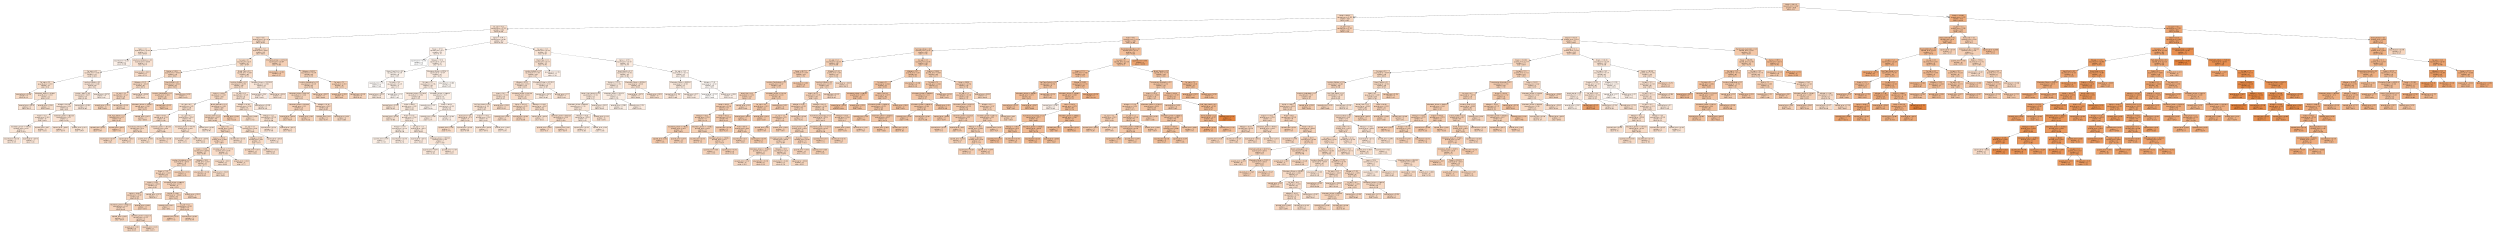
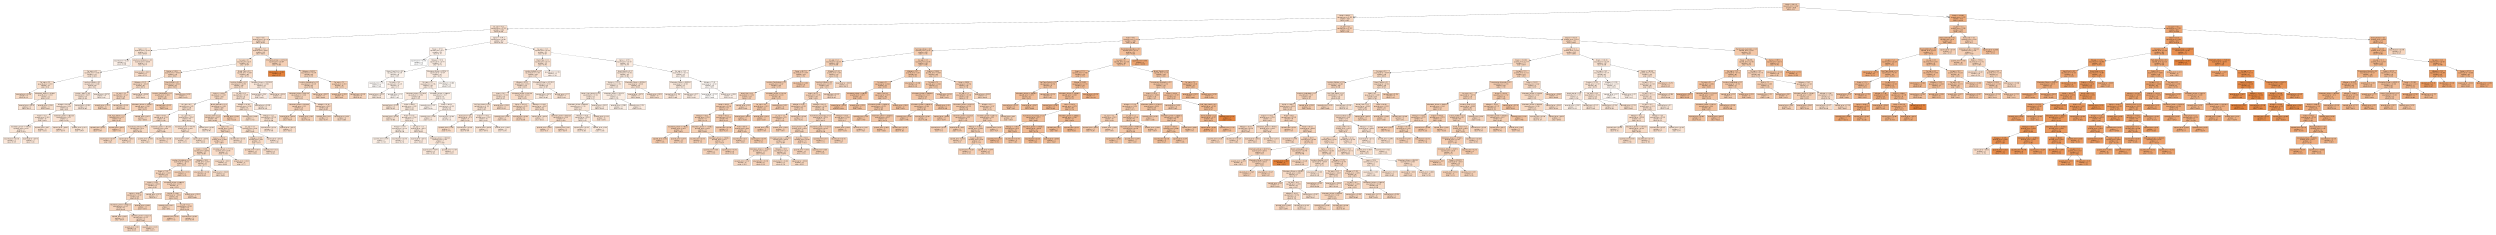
node "squared_error = 0.044 samples = 19 value = 9.317": fillcolor #f4c8a9 -> #e58139
node "squared_error = 0.067 samples = 12 value = 9.936": fillcolor #fcf0e8 -> #f0b48a
node "squared_error = 0.121 samples = 13 value = 8.438": fillcolor #eb9e66 -> #fae5d6
node "squared_error = 0.061 samples = 11 value = 8.929": fillcolor #f6d5bd -> #e58139
